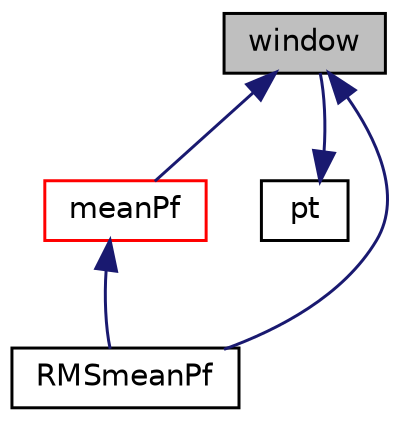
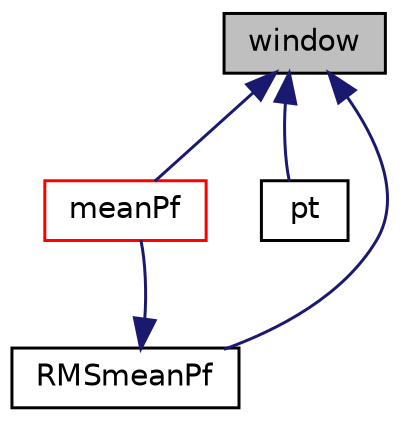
edge "window" -> "pt": reversed
edge "RMSmeanPf" -> "meanPf": reversed
